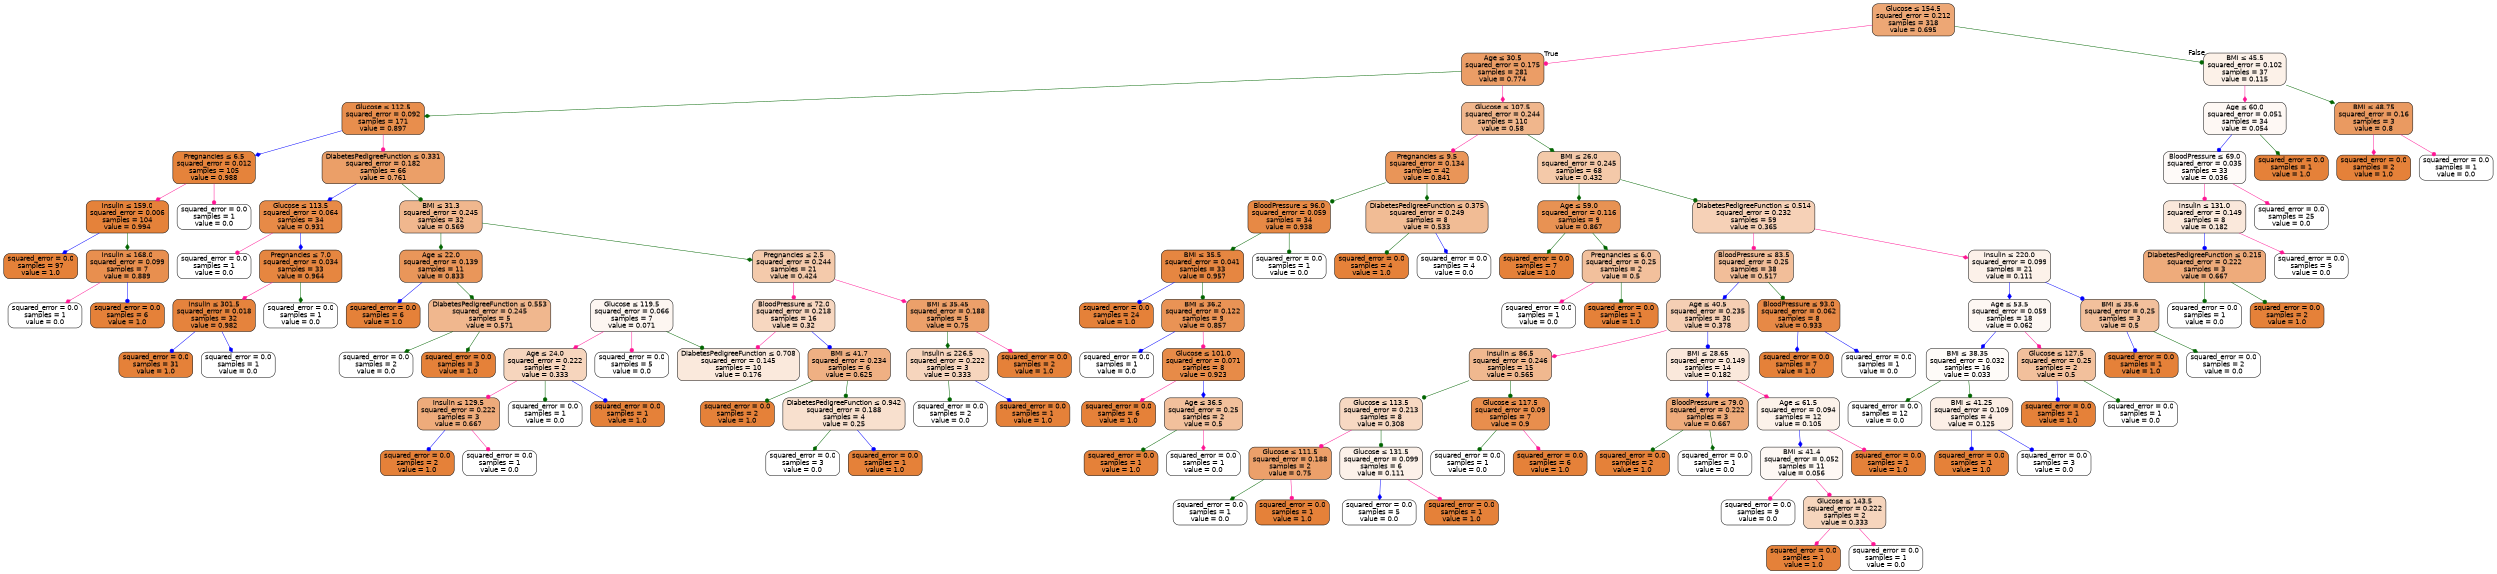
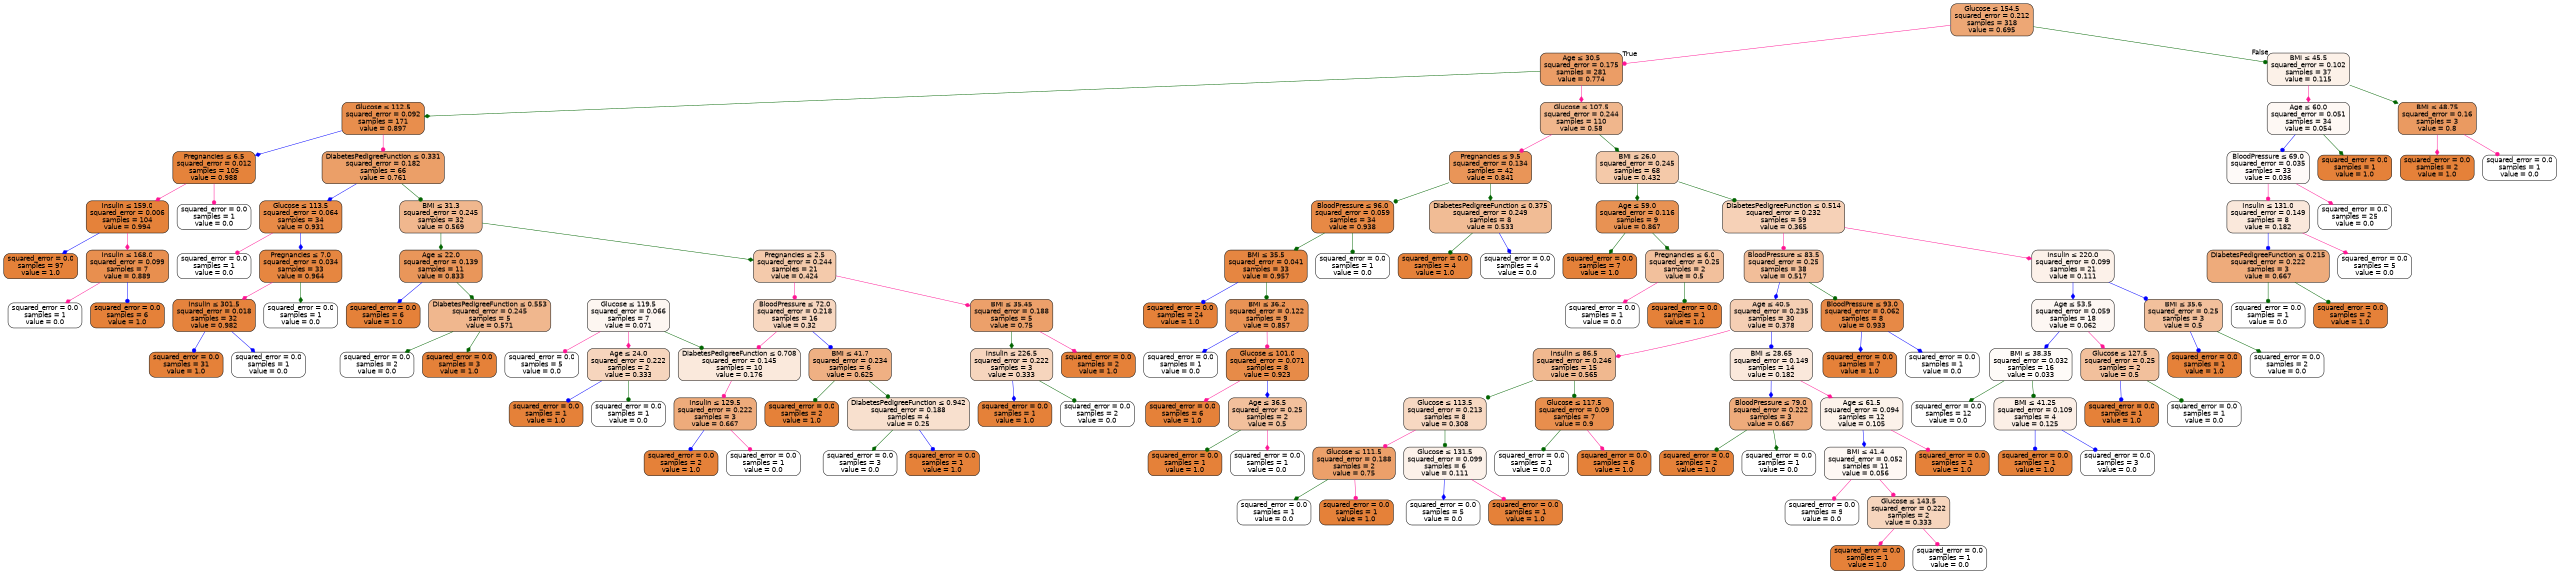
edge "Insulin ≤ 159.0" -> "Insulin ≤ 168.0": color darkgreen -> deeppink
edge "Age ≤ 24.0" -> "Insulin ≤ 129.5": now "DiabetesPedigreeFunction ≤ 0.708" -> "Insulin ≤ 129.5"
